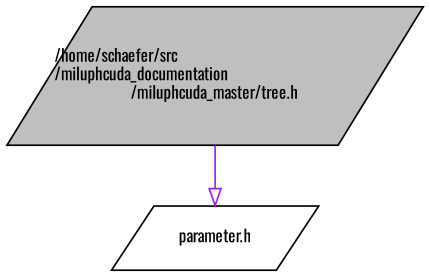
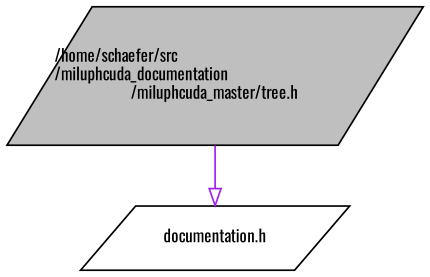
node "parameter.h": label "parameter.h" -> "documentation.h"
